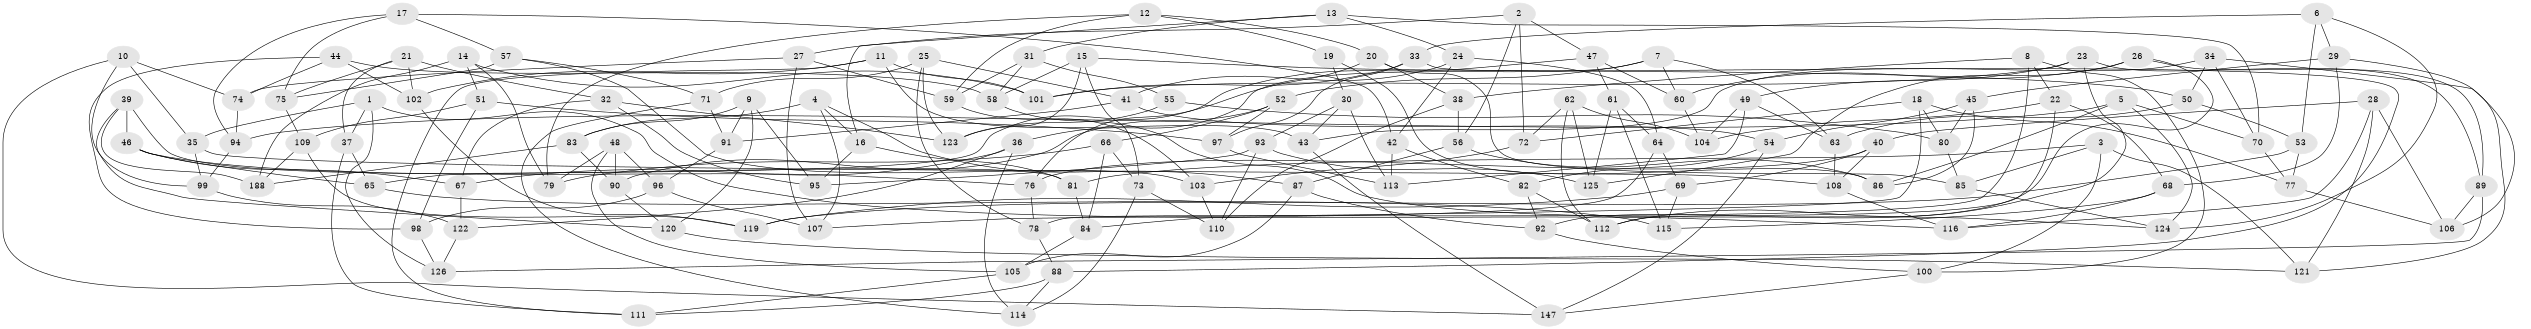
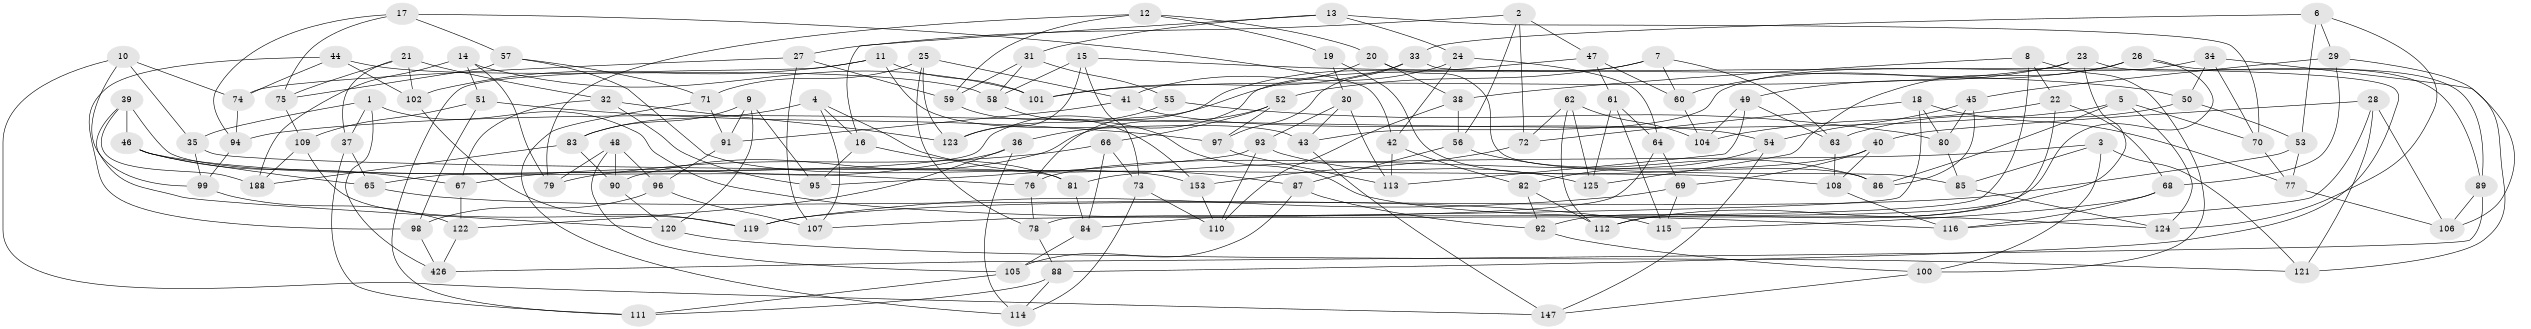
node "103": label "103" -> "153"
node "126": label "126" -> "426"
